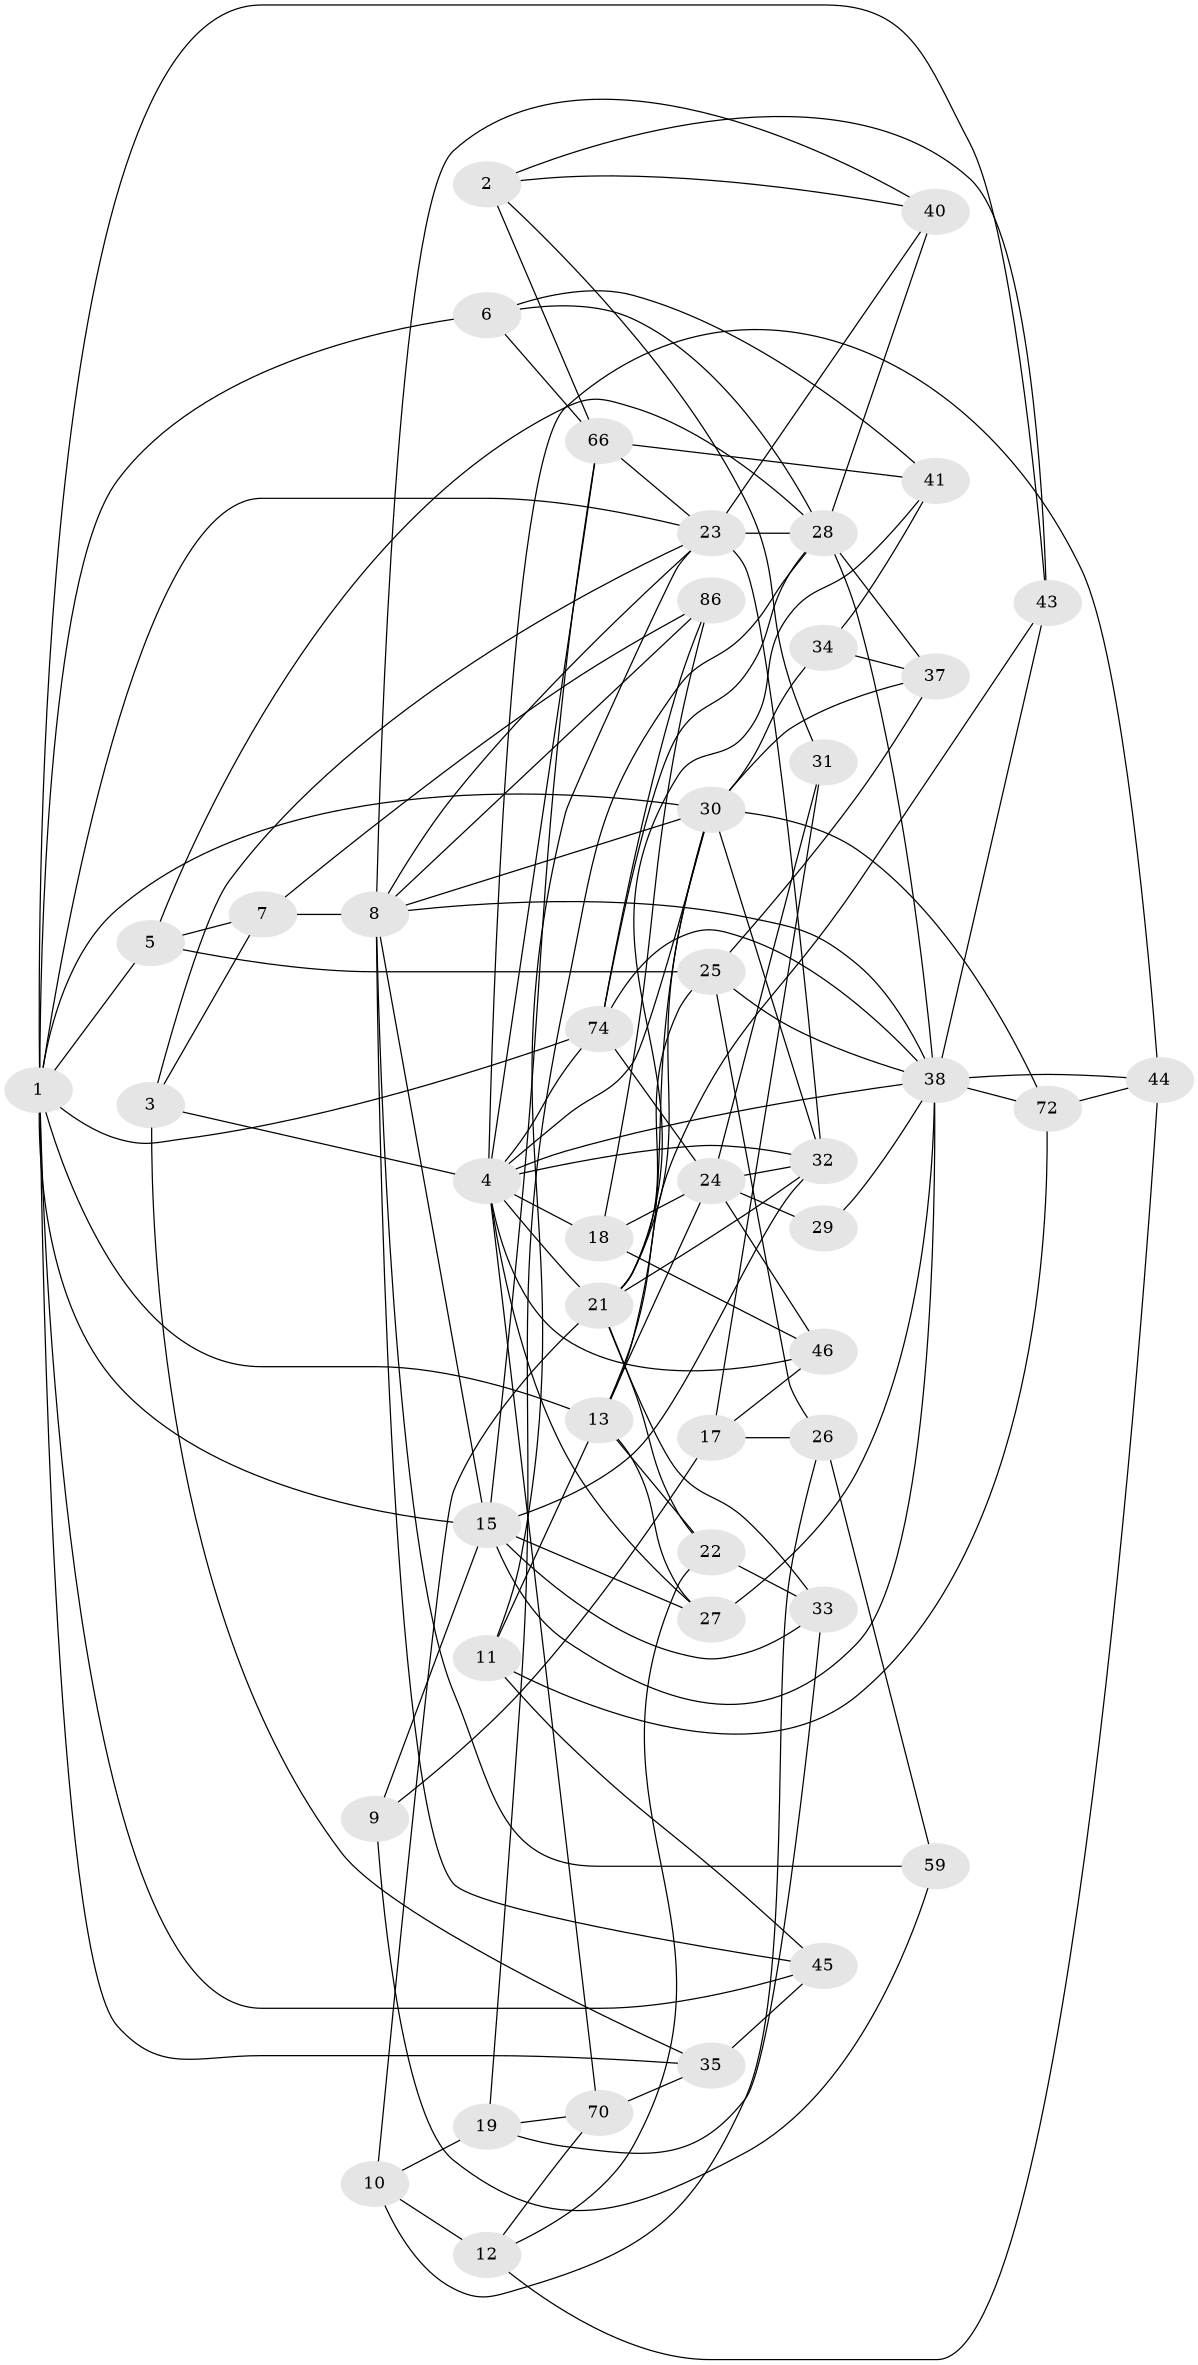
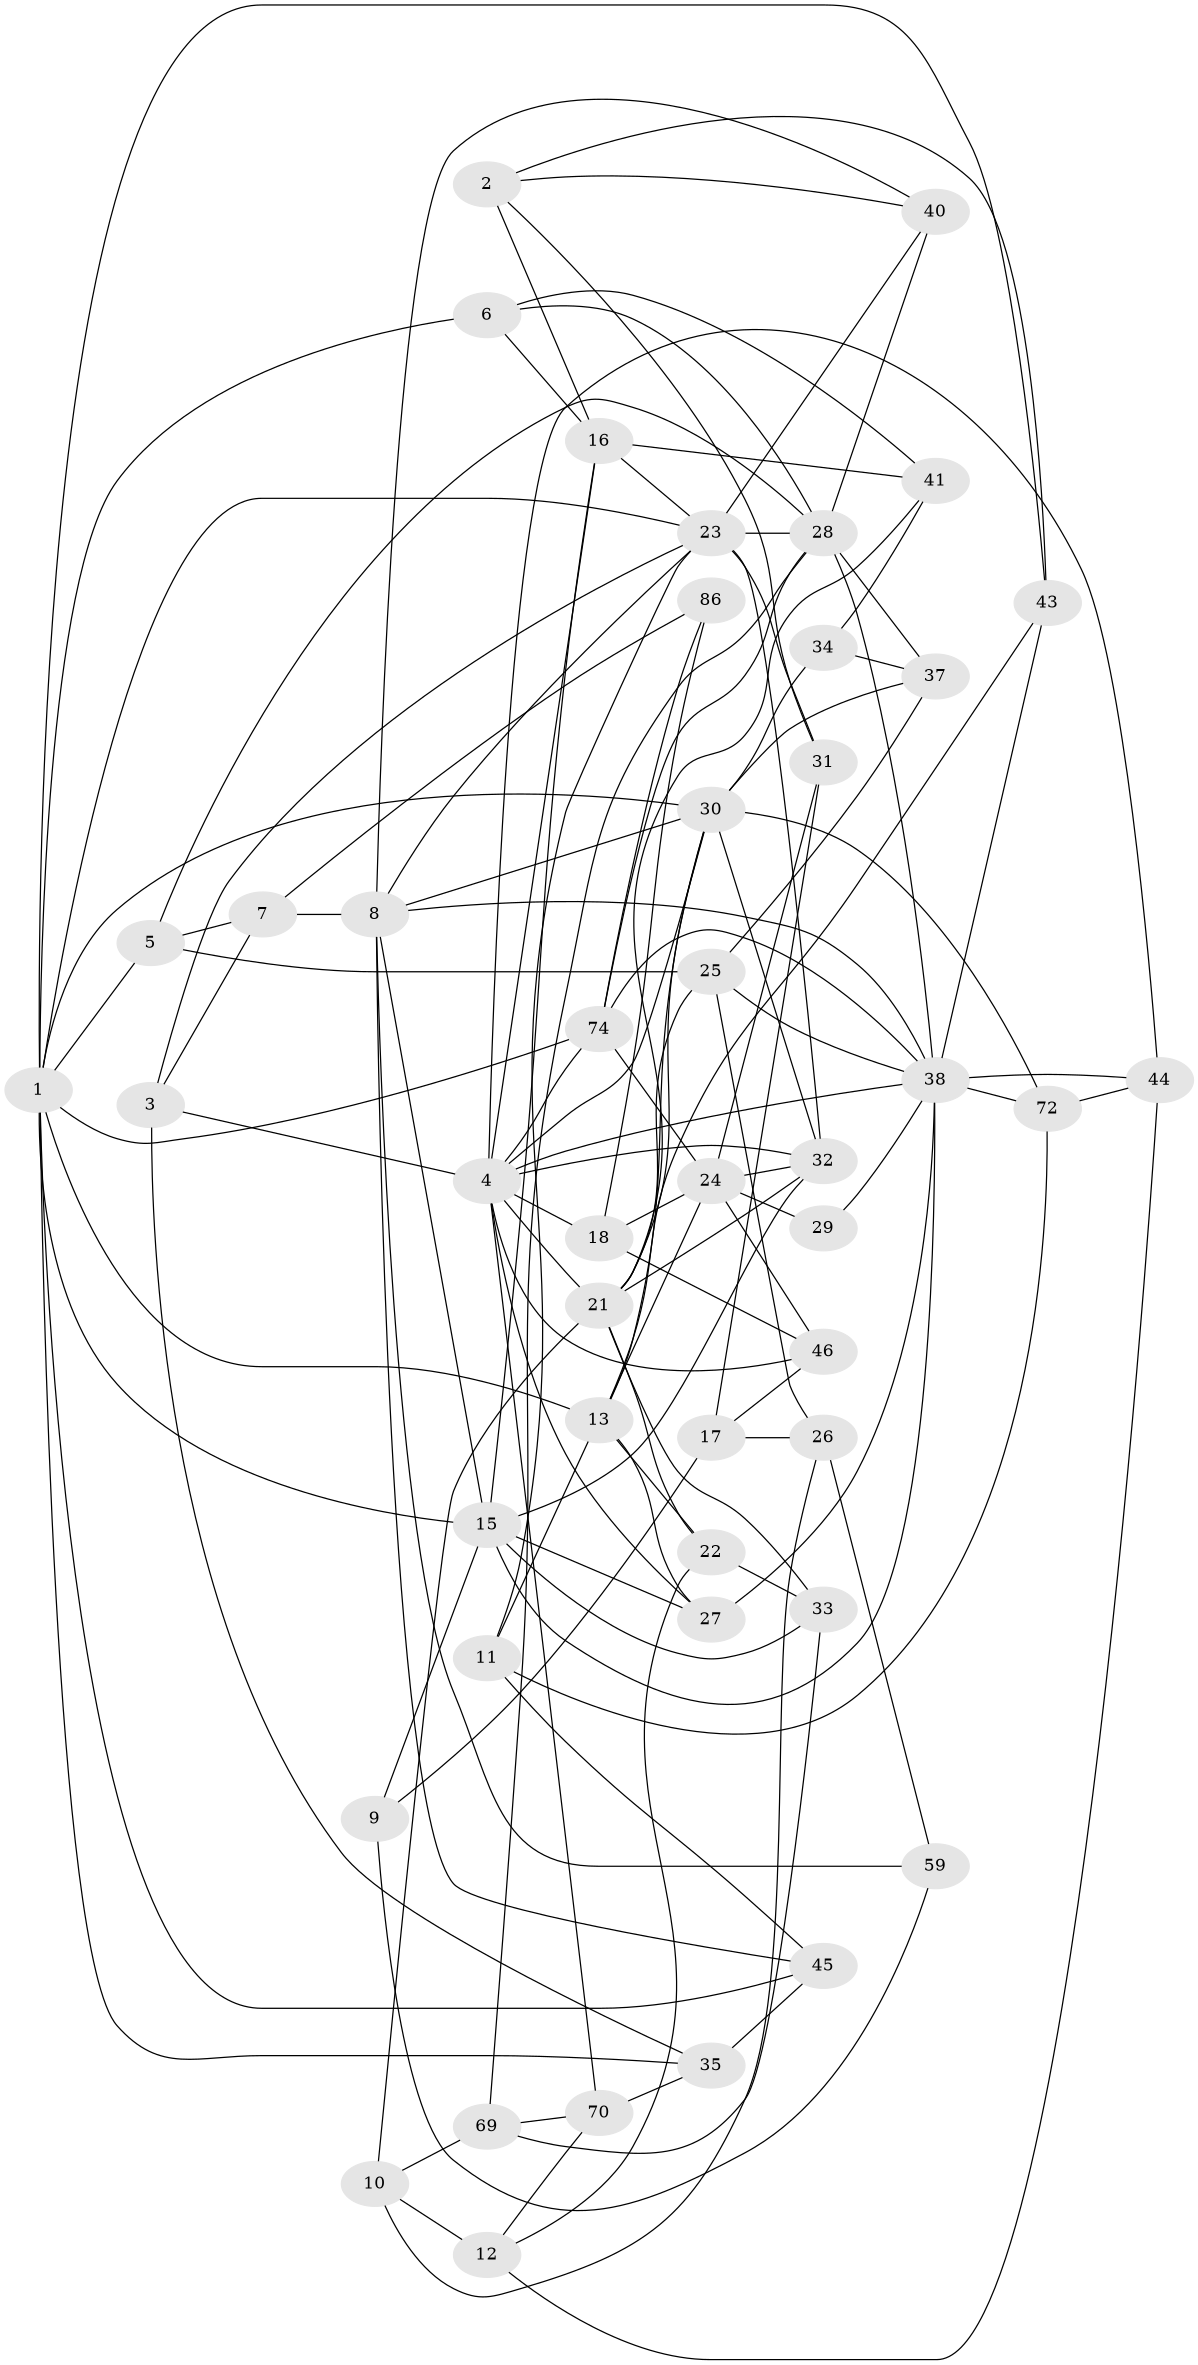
node "66": label "66" -> "16"
edge "23" -- "31": added
edge "86" -- "8": removed
node "19": label "19" -> "69"
